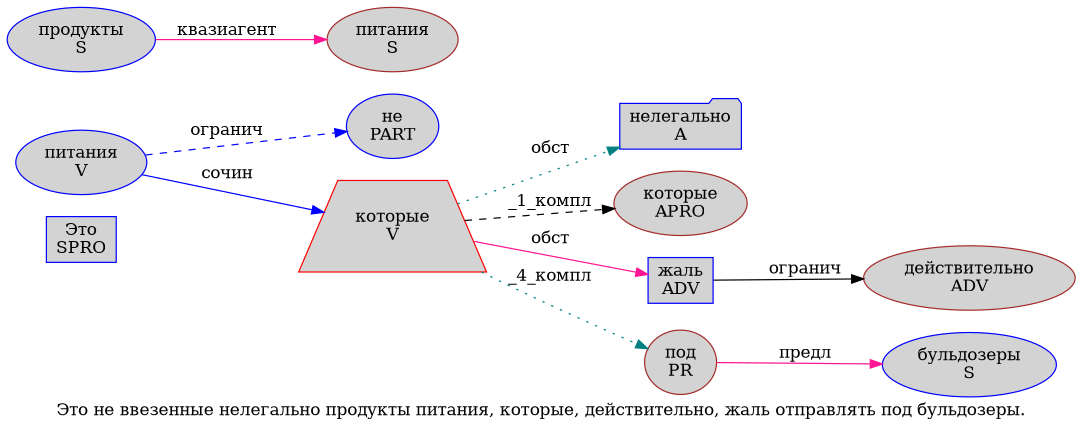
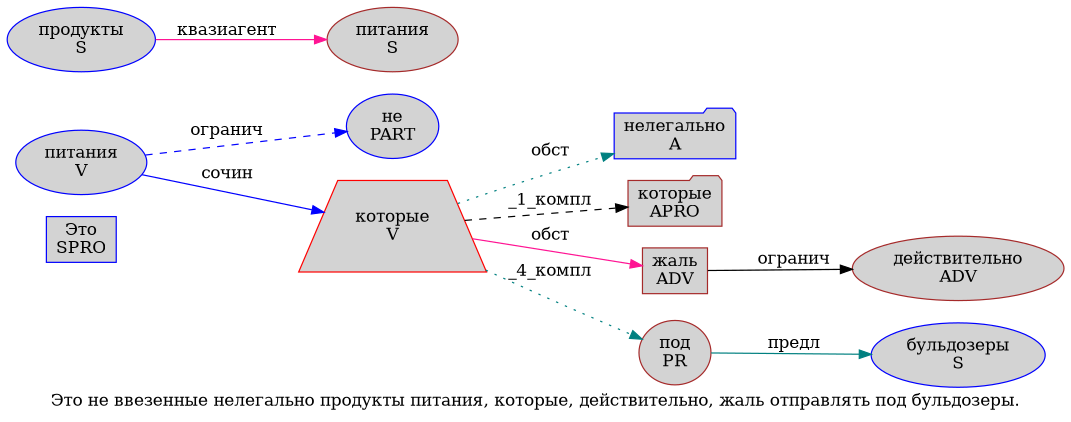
node "которые APRO": shape ellipse -> folder
node "жаль ADV": color blue -> brown
edge "под PR" -> "бульдозеры S": color deeppink -> teal
